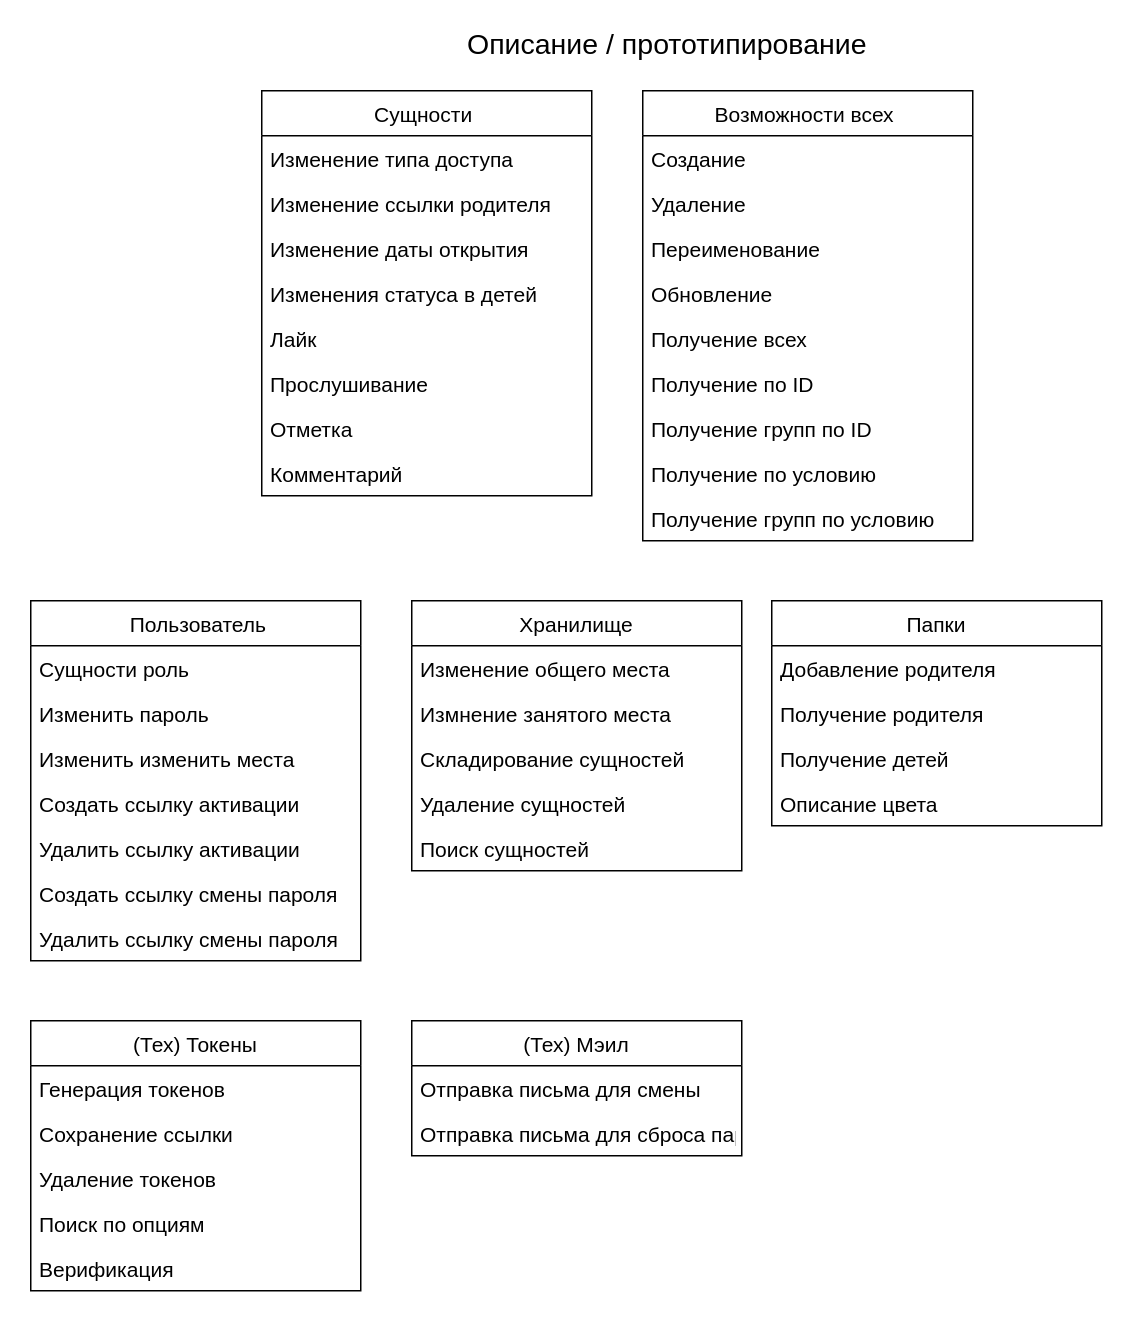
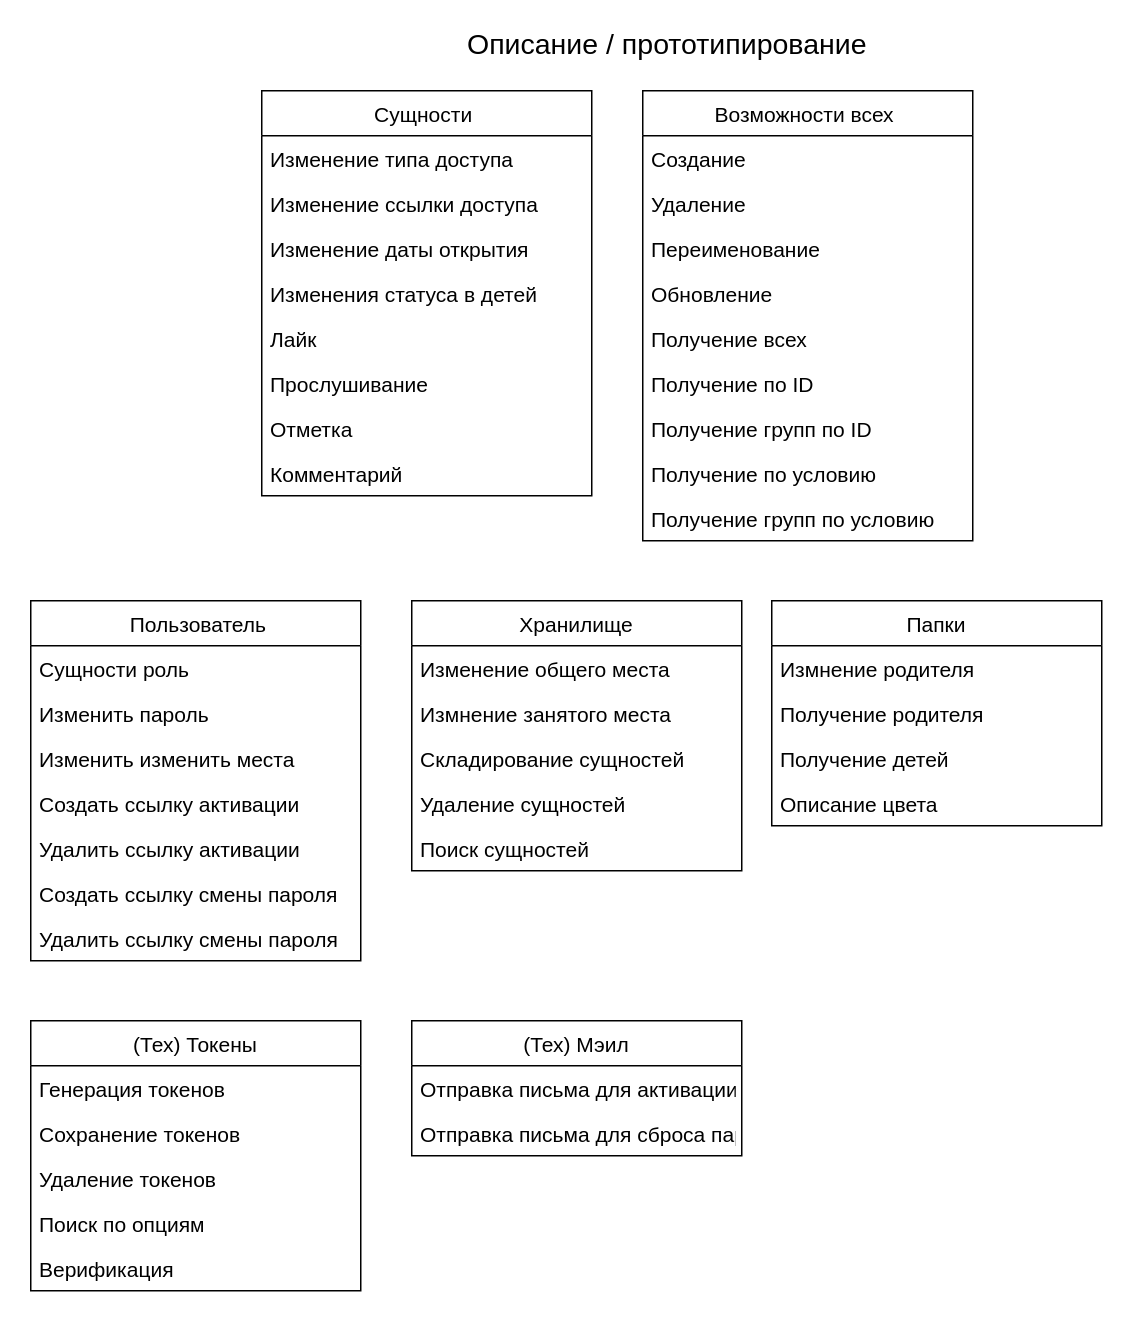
node "Изменение ссылки родителя": label "Изменение ссылки родителя" -> "Изменение ссылки доступа"
node "Добавление родителя": label "Добавление родителя" -> "Измнение родителя"
node "Отправка письма для смены": label "Отправка письма для смены" -> "Отправка письма для активации"
node "Сохранение ссылки": label "Сохранение ссылки" -> "Сохранение токенов"
